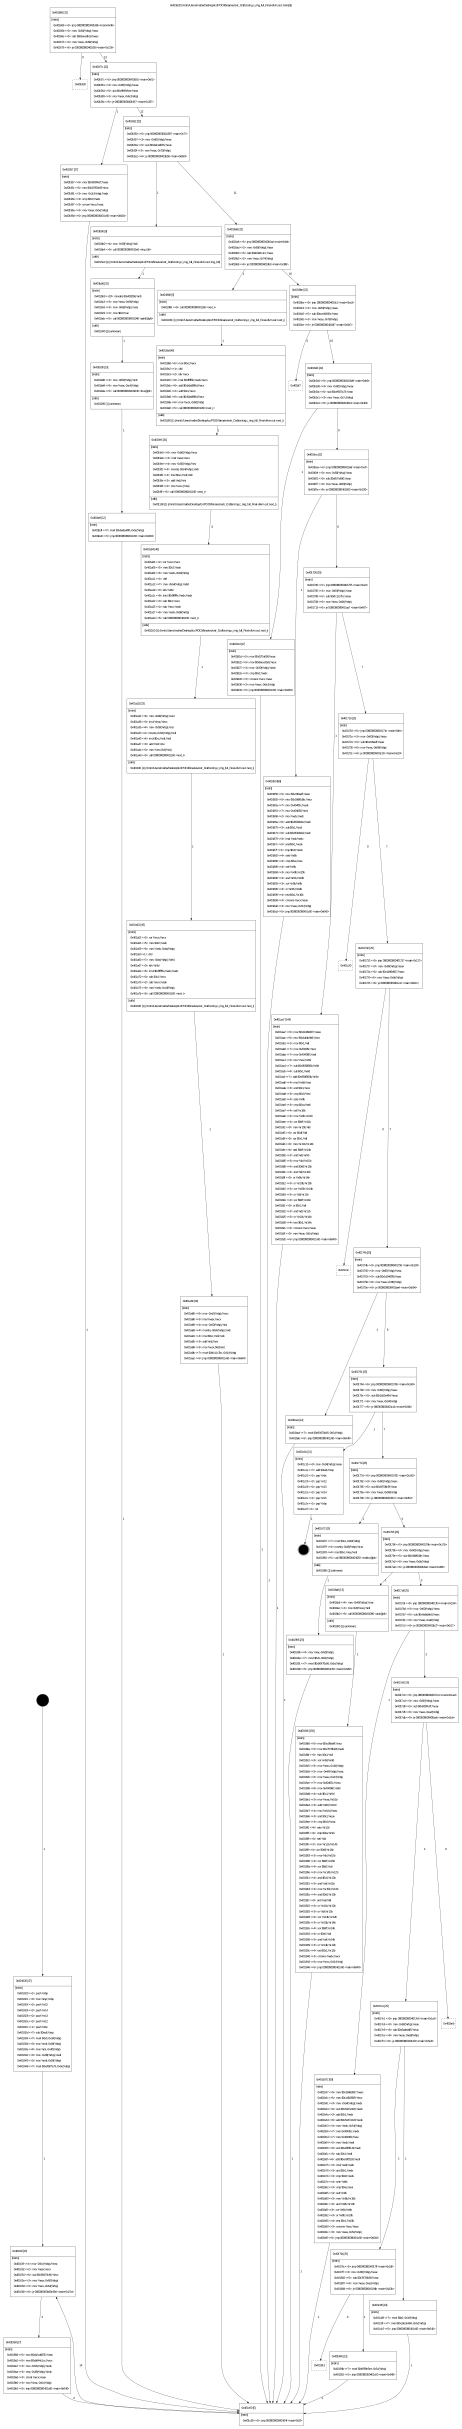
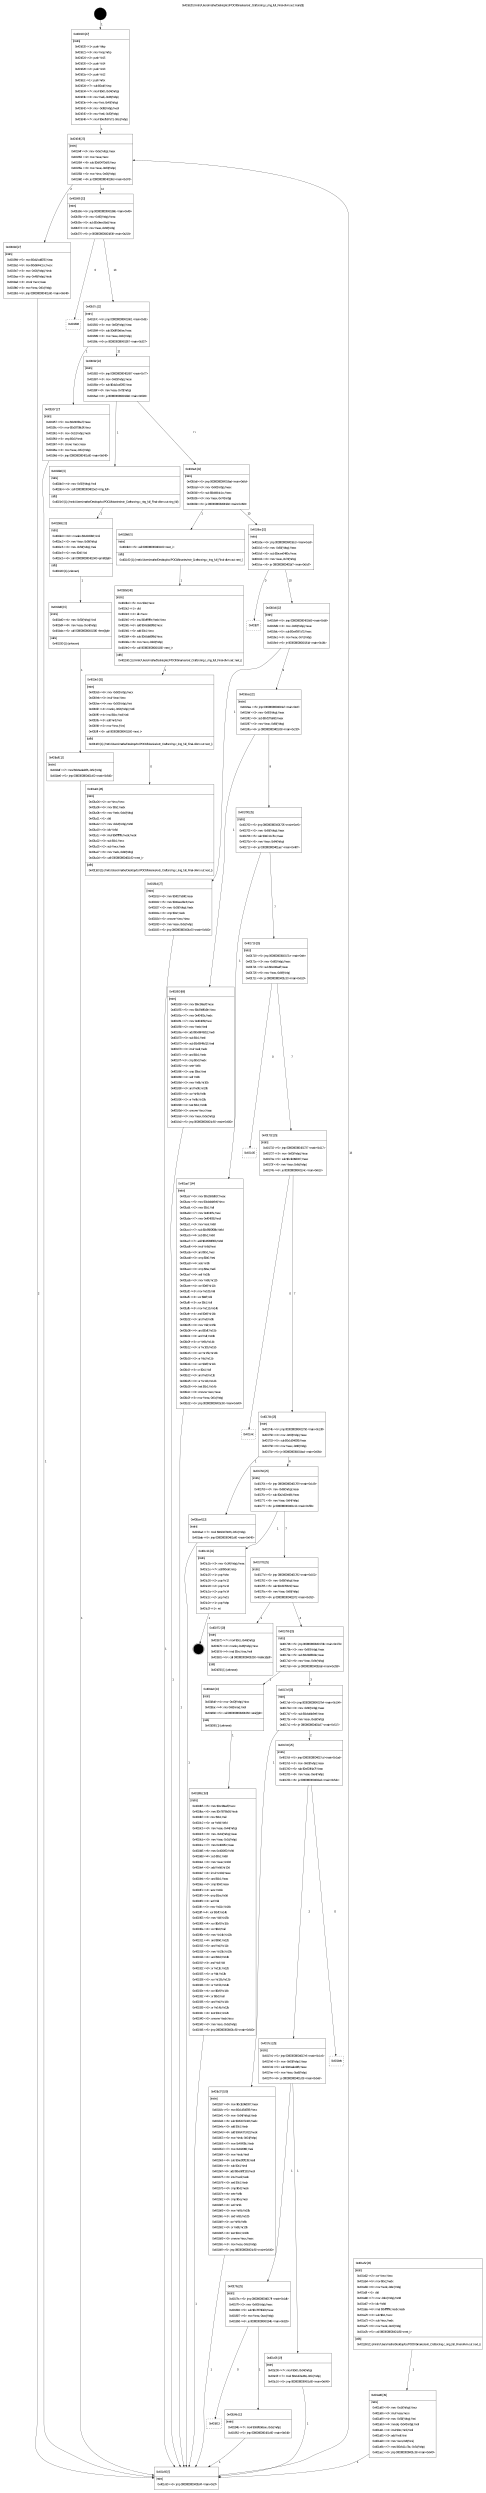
edge "0x40164f [23]" -> "0x401666 [22]": added, label "13"
node "0x401a32 [32]": removed
node "0x401986 [23]": removed
